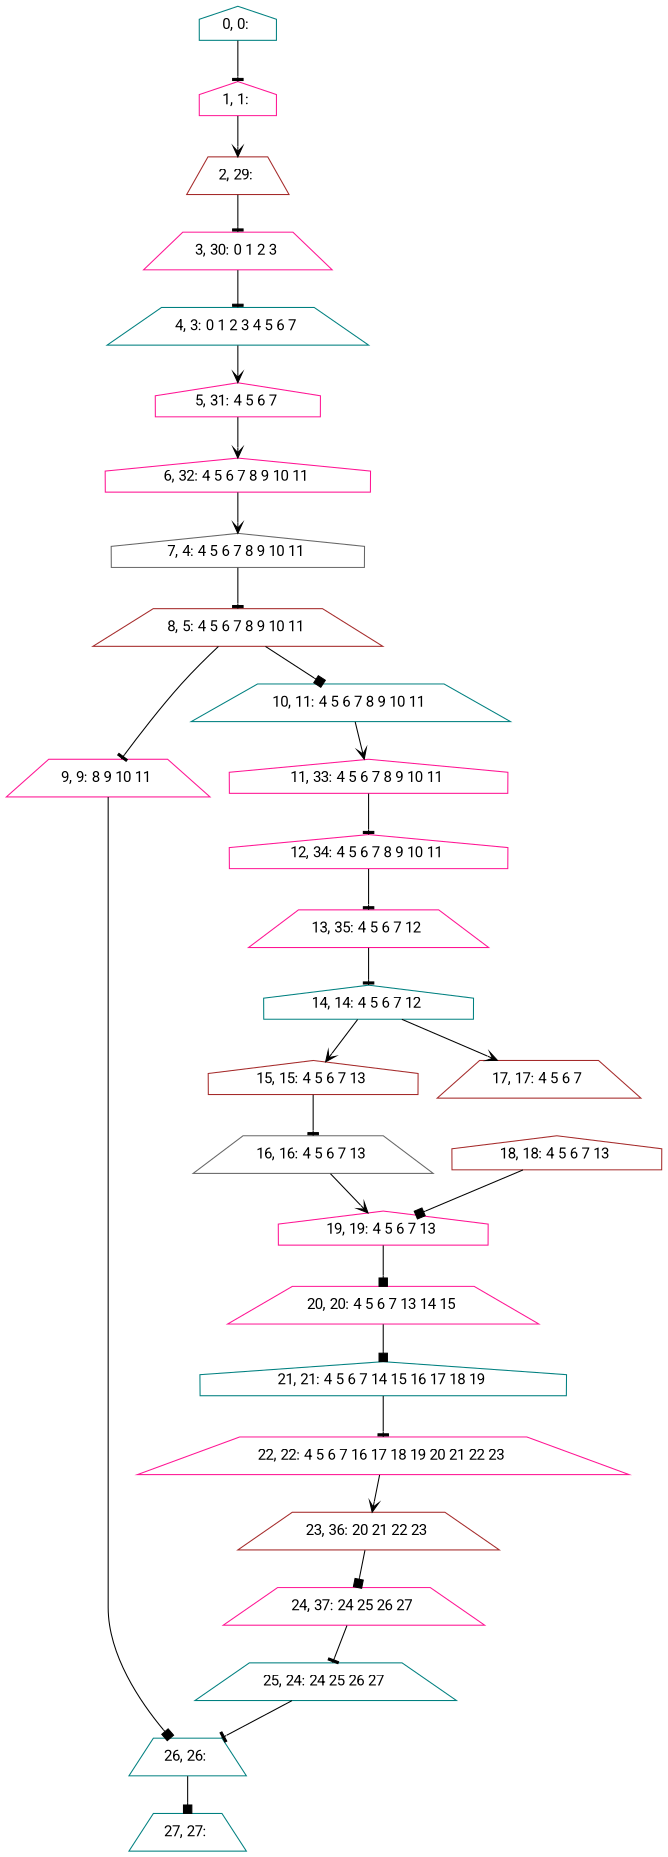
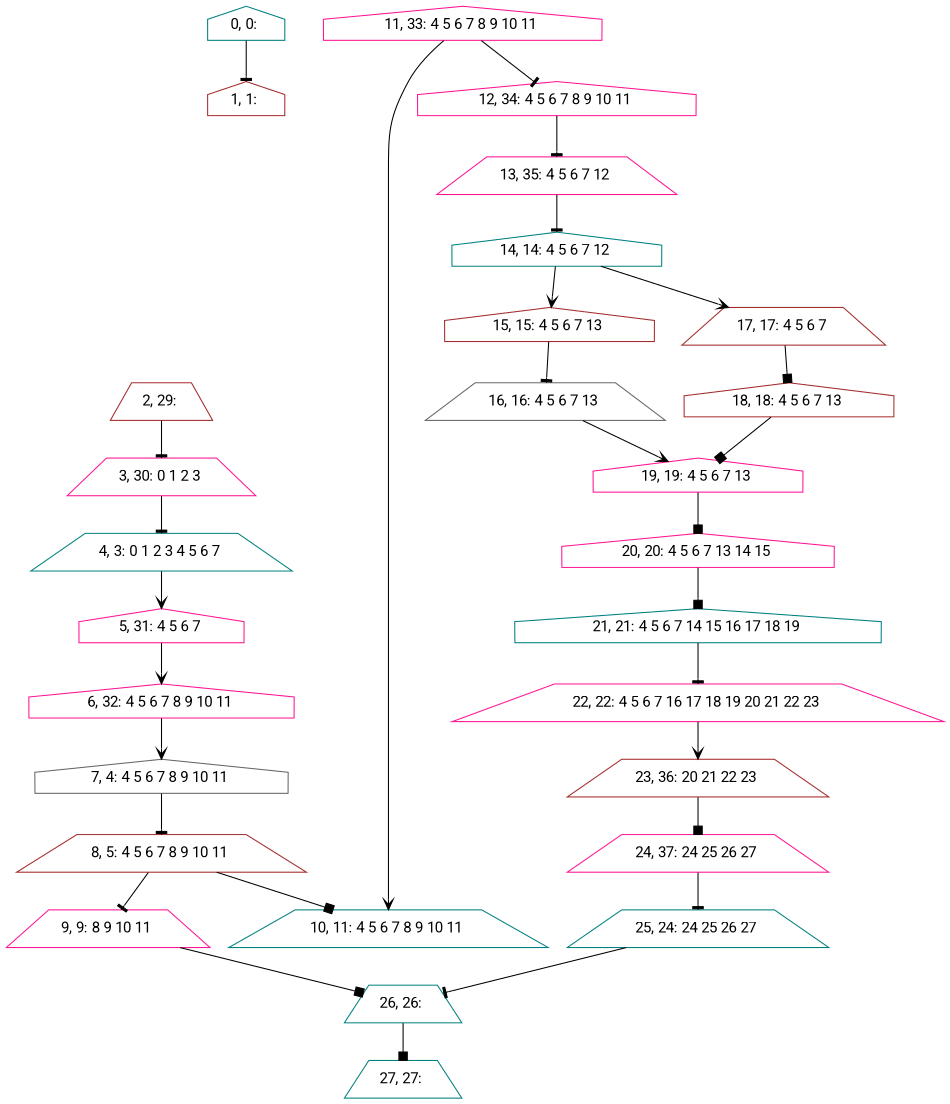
node "1, 1:": color deeppink -> brown
edge "1, 1:" -> "2, 29:": removed
edge "17, 17: 4 5 6 7" -> "18, 18: 4 5 6 7 13": added
edge "10, 11: 4 5 6 7 8 9 10 11" -> "11, 33: 4 5 6 7 8 9 10 11": reversed
node "20, 20: 4 5 6 7 13 14 15": shape trapezium -> house
